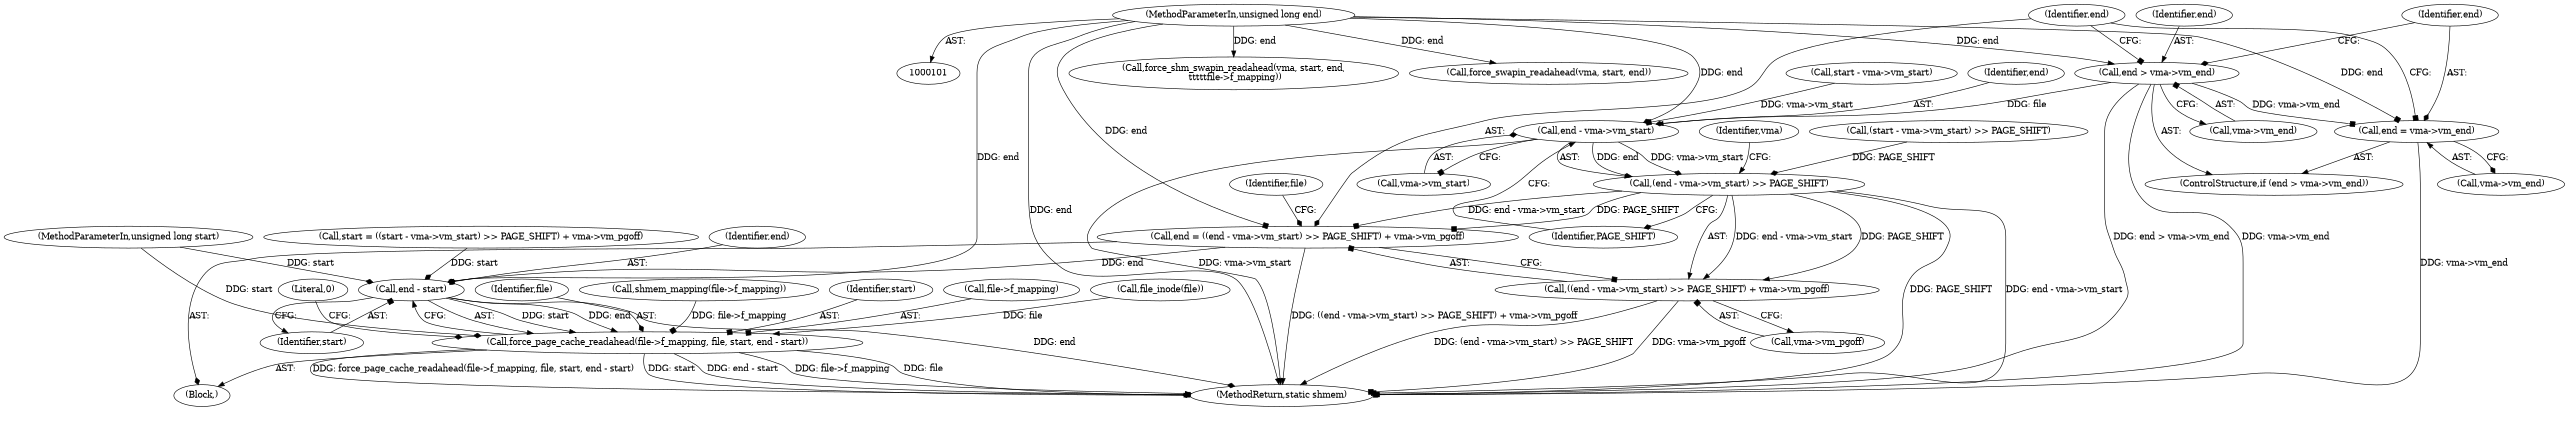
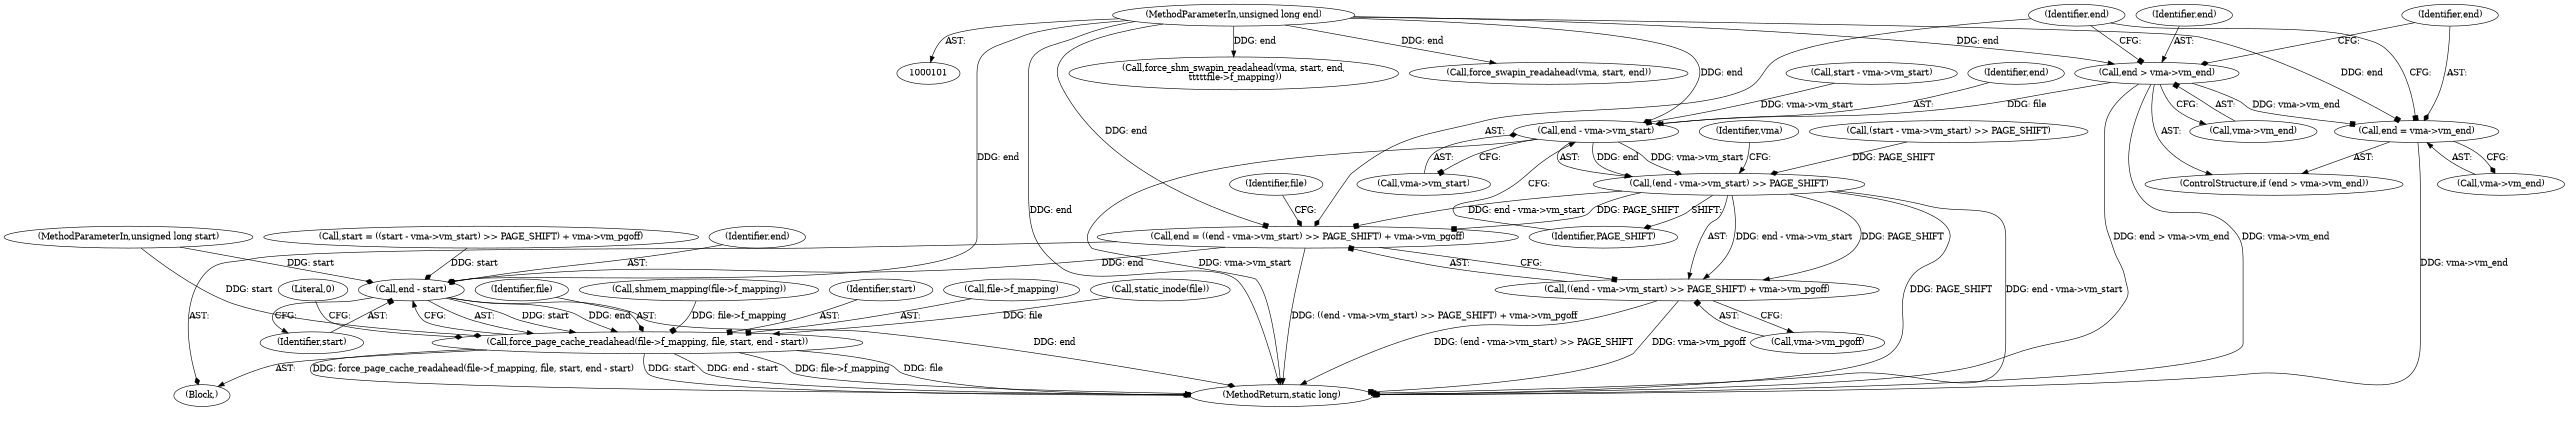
edge "(Call,(end - vma->vm_start) >> PAGE_SHIFT)" -> "(Identifier,PAGE_SHIFT)": label "CFG: " -> "SHIFT: "
node "(Call,file_inode(file))": label "(Call,file_inode(file))" -> "(Call,static_inode(file))"
node "(MethodReturn,static shmem)": label "(MethodReturn,static shmem)" -> "(MethodReturn,static long)"
